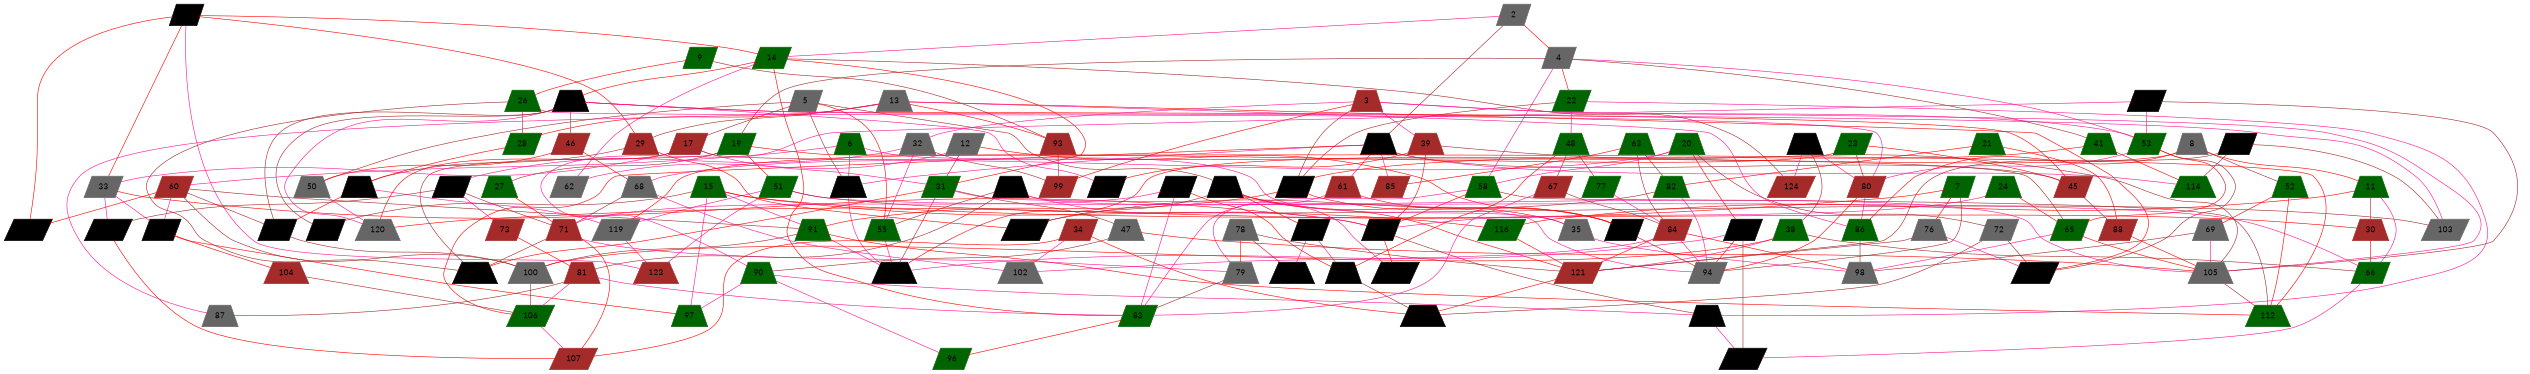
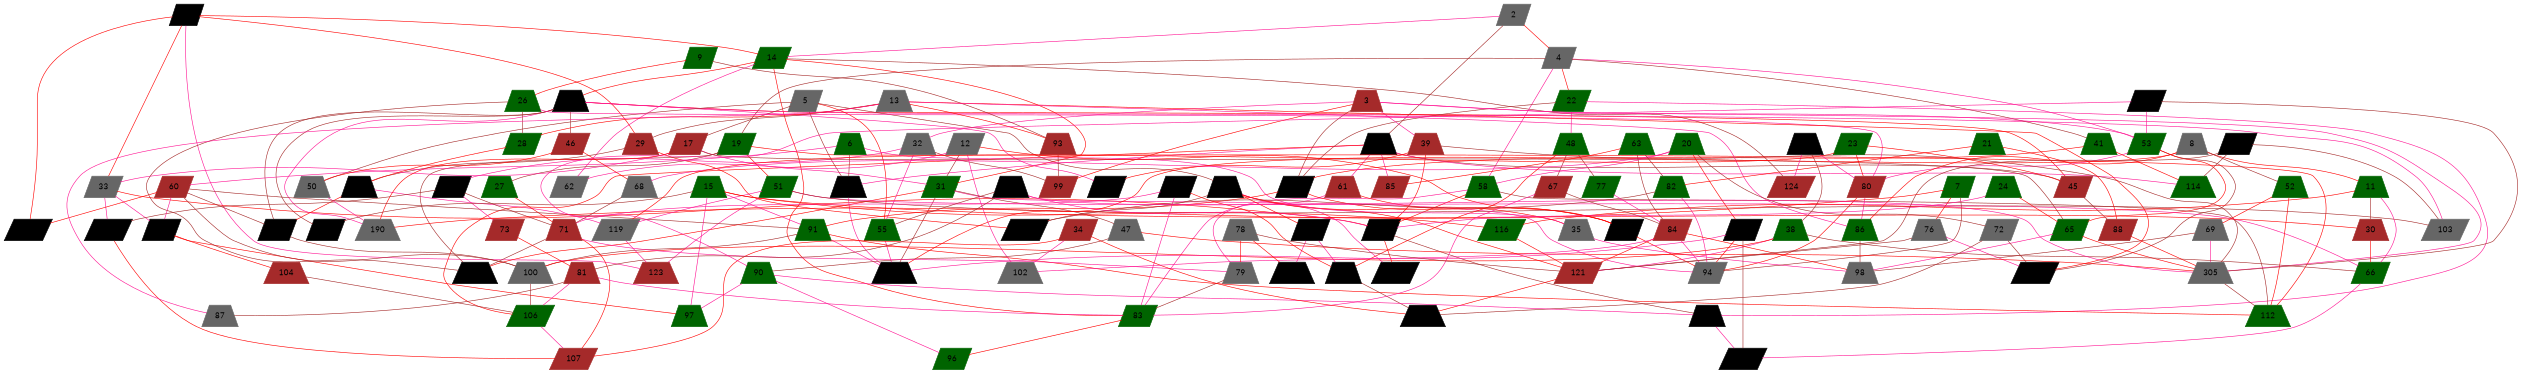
node "120": label "120" -> "190"
edge "68" -- "102": now "12" -- "102"
node "105": label "105" -> "305"
